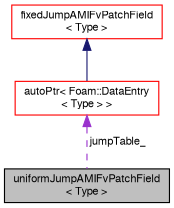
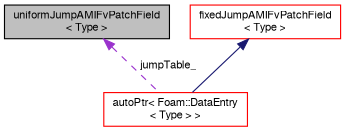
edge "uniformJumpAMIFvPatchField < Type >" -> "autoPtr< Foam::DataEntry < Type > >": reversed
